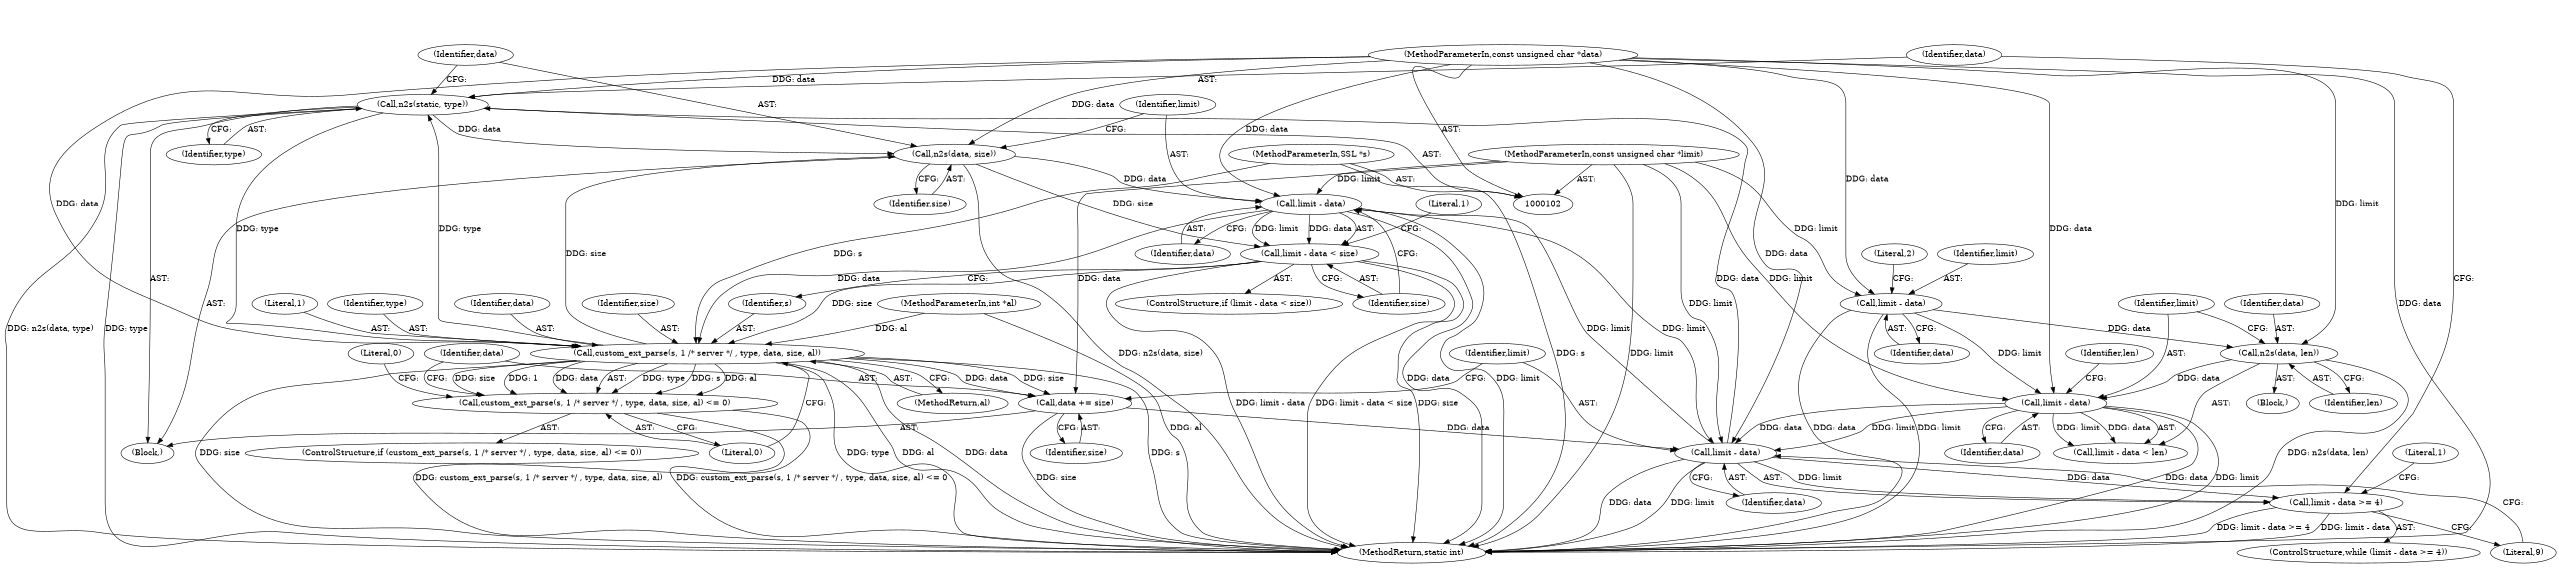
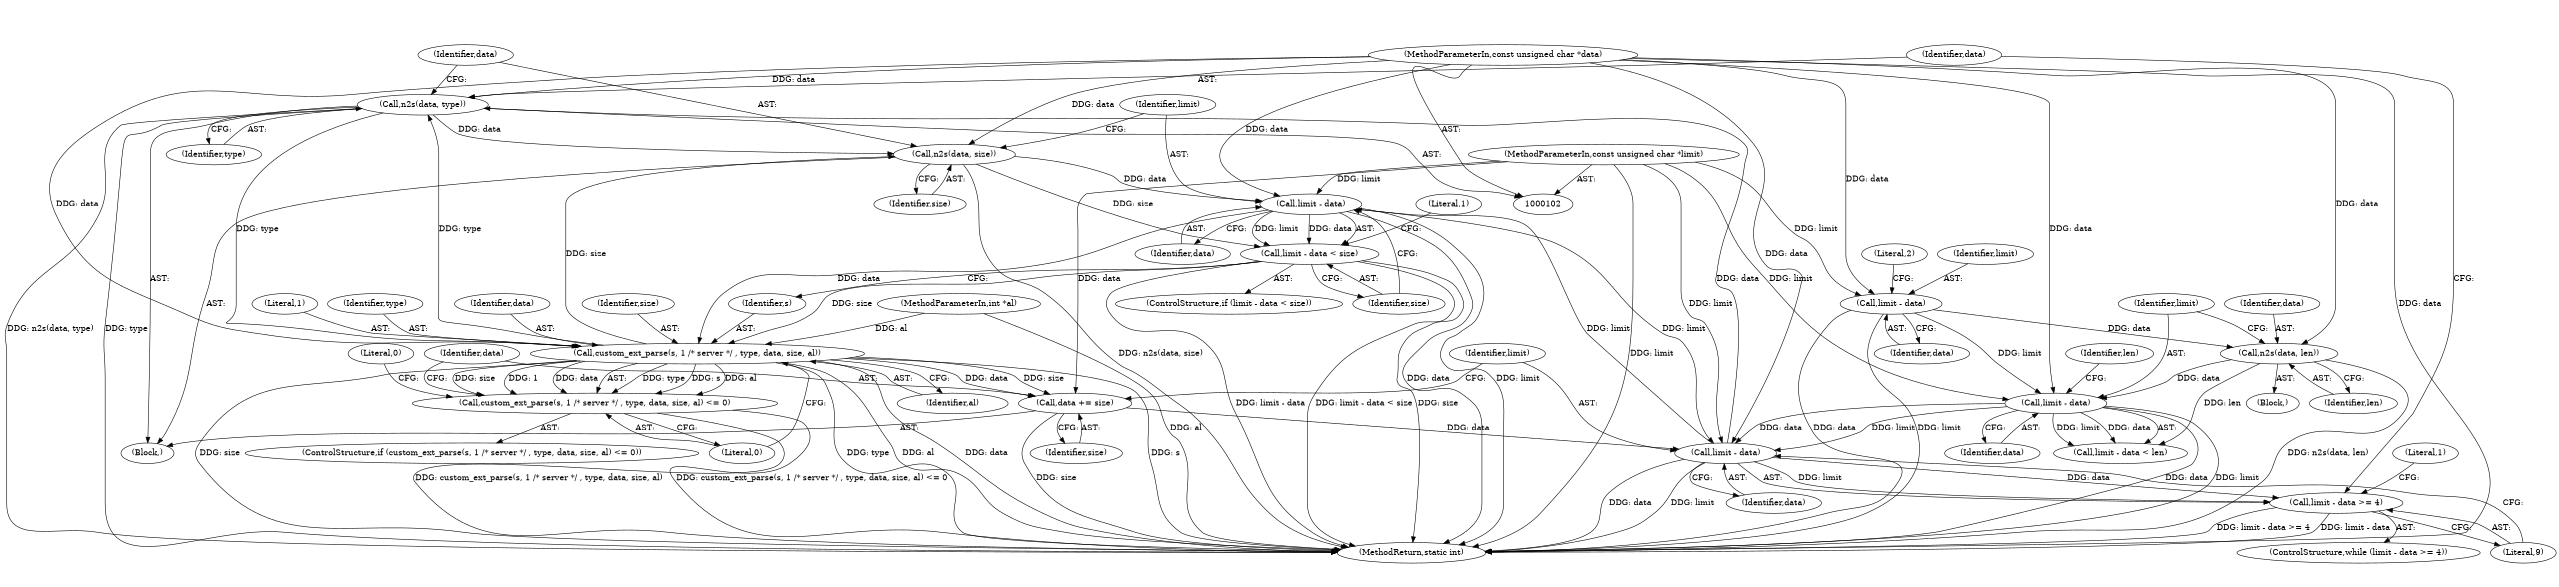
node "(Call,n2s(static, type))": label "(Call,n2s(static, type))" -> "(Call,n2s(data, type))"
node "(MethodParameterIn,SSL *s)": removed
edge "(MethodParameterIn,const unsigned char *data)" -> "(Call,n2s(data, len))": label "DDG: limit" -> "DDG: data"
node "(MethodReturn,al)": label "(MethodReturn,al)" -> "(Identifier,al)"
edge "(Call,n2s(data, len))" -> "(Call,limit - data < len)": label "AST: " -> "DDG: len"
edge "(Literal,9)" -> "(Call,limit - data >= 4)": added, label "AST:"
